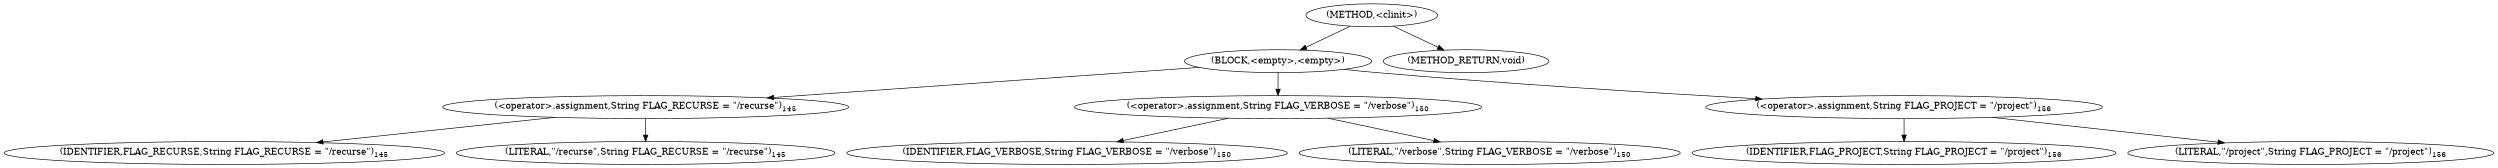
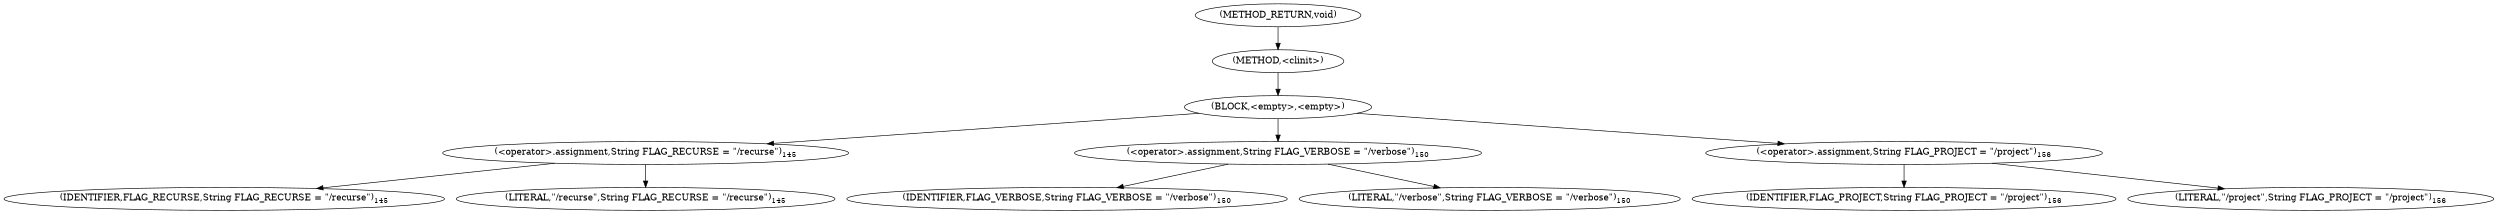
edge "(METHOD,<clinit>)" -> "(METHOD_RETURN,void)": reversed
